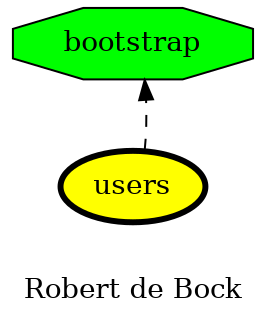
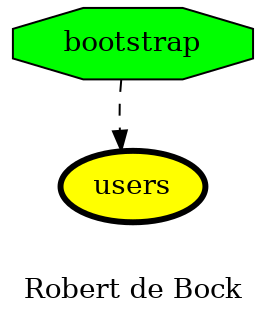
edge "users" -> "bootstrap": reversed
